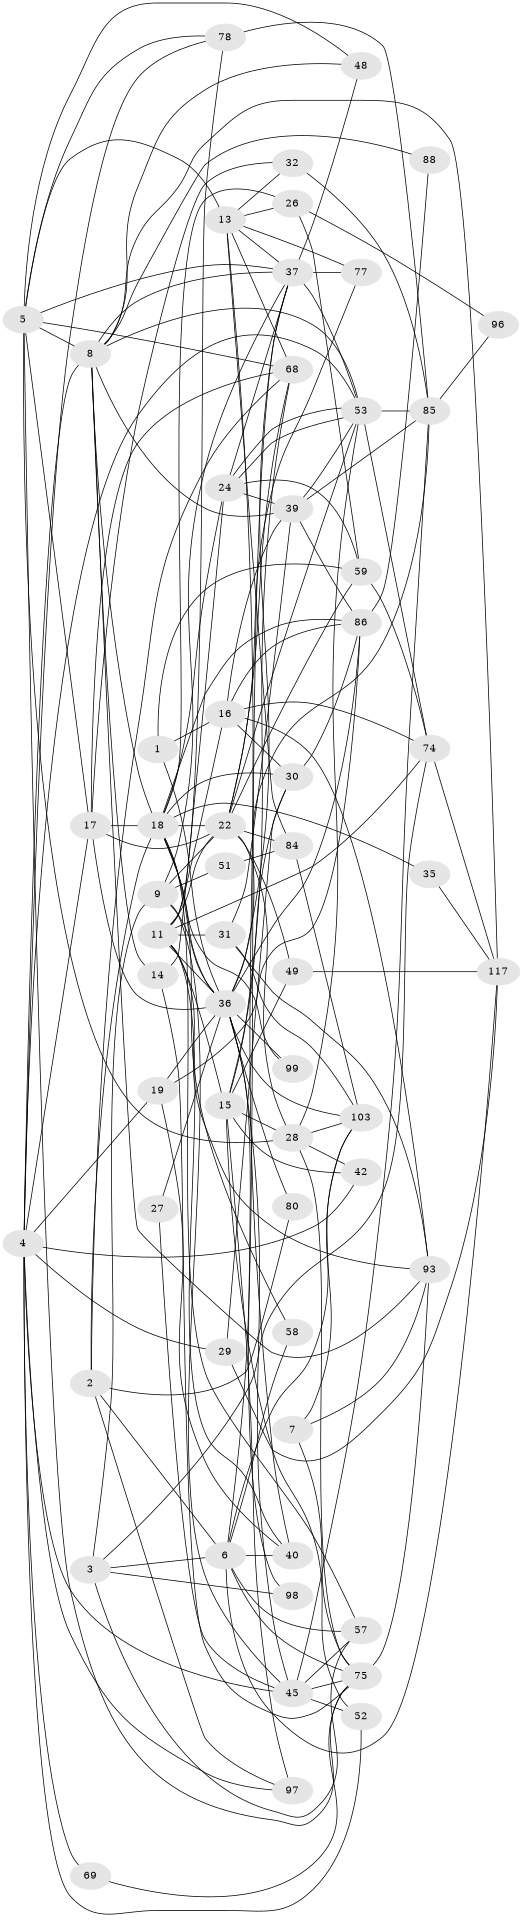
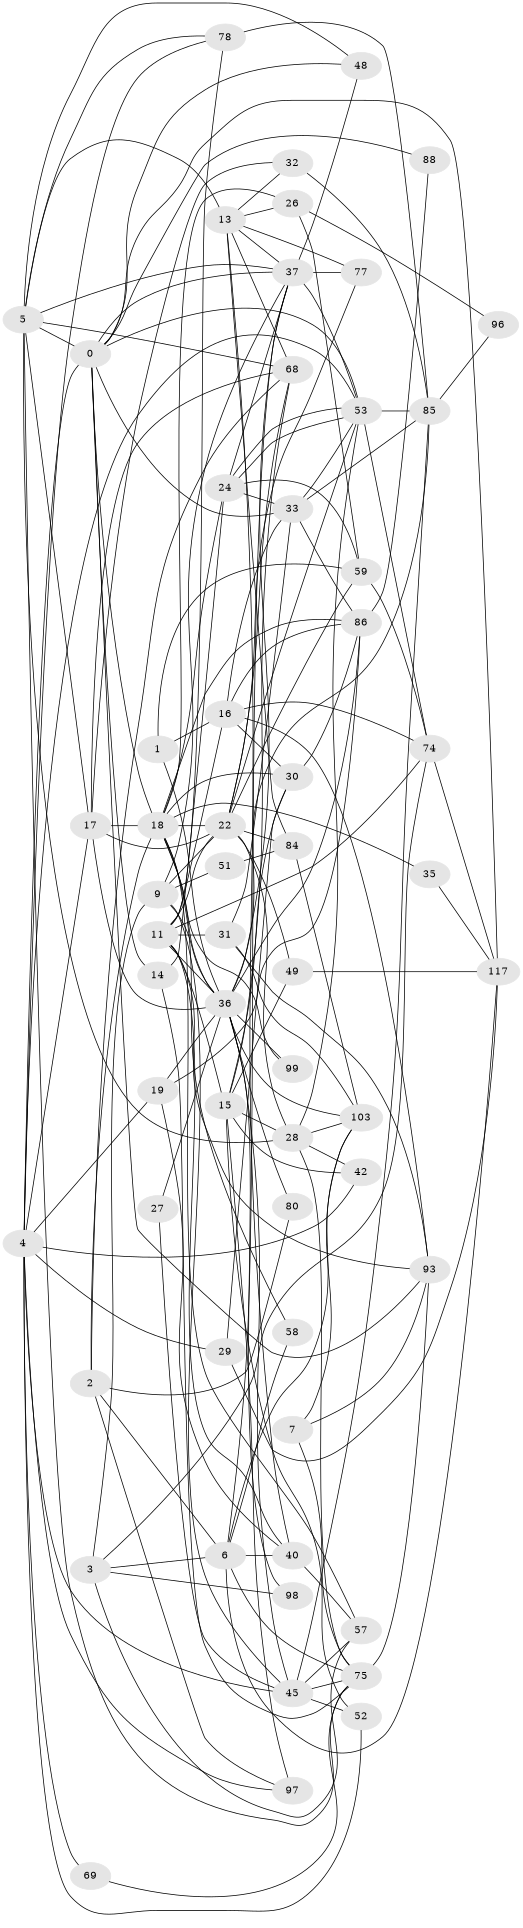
node "8": label "8" -> "0"
node "39": label "39" -> "33"
edge "6" -- "57": now "40" -- "57"
